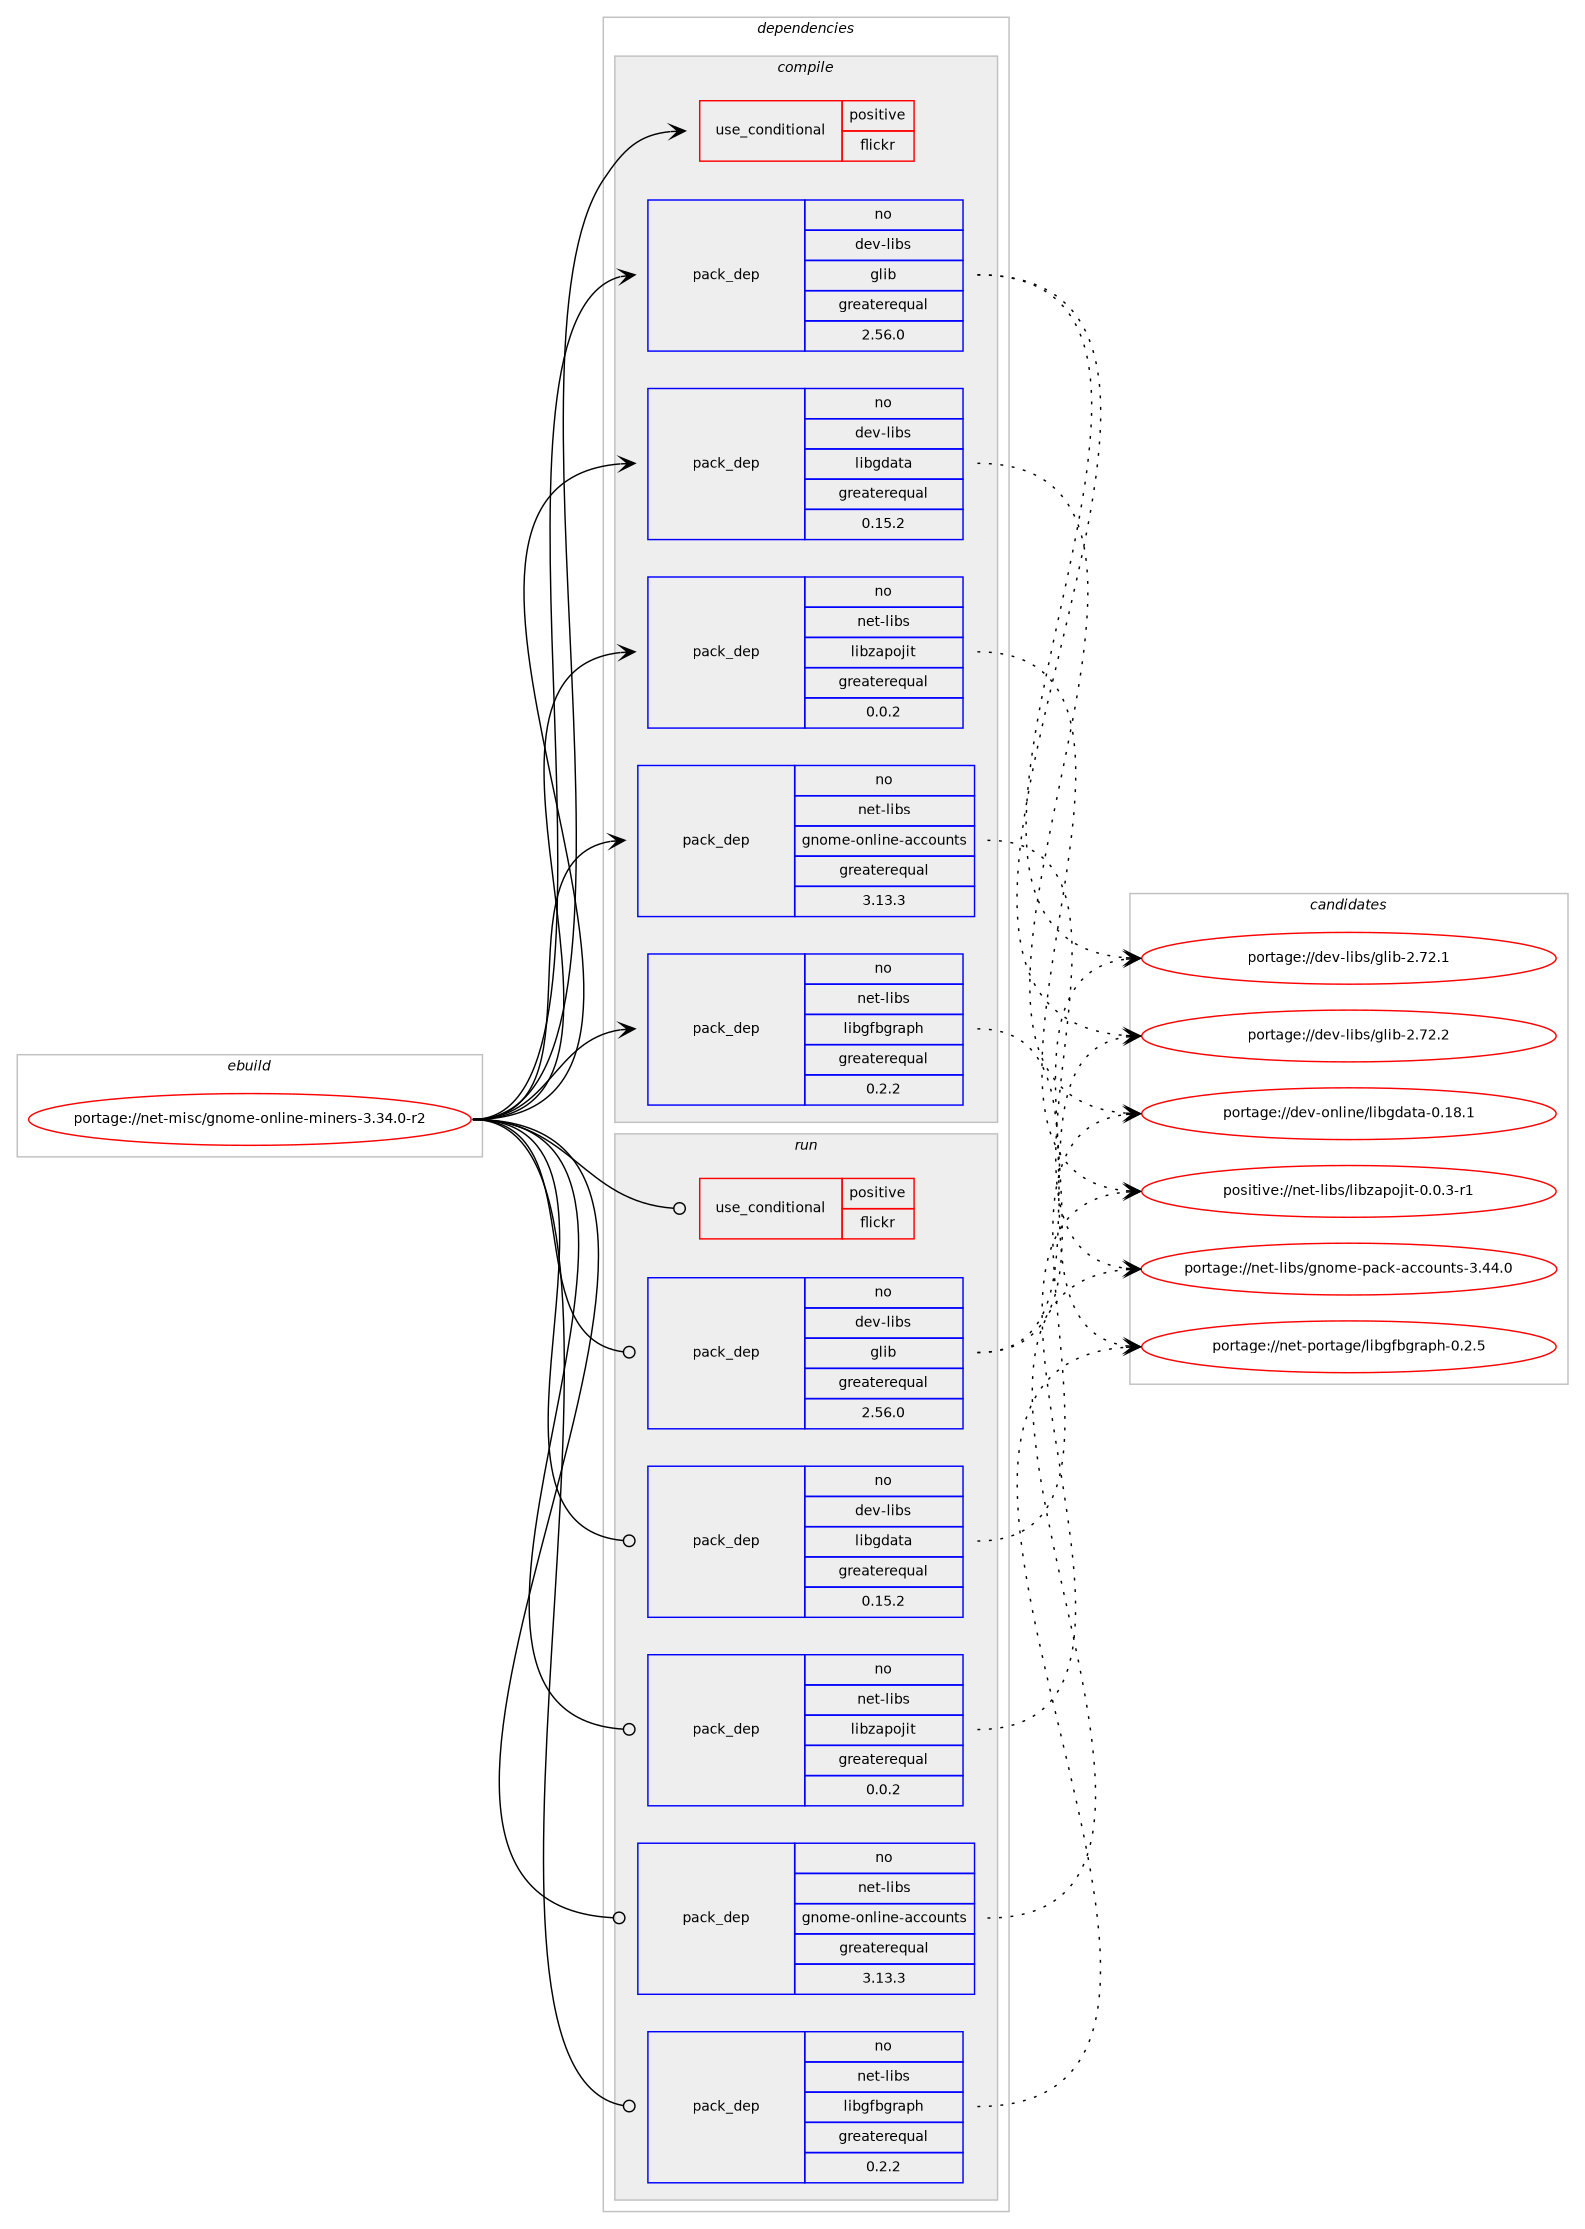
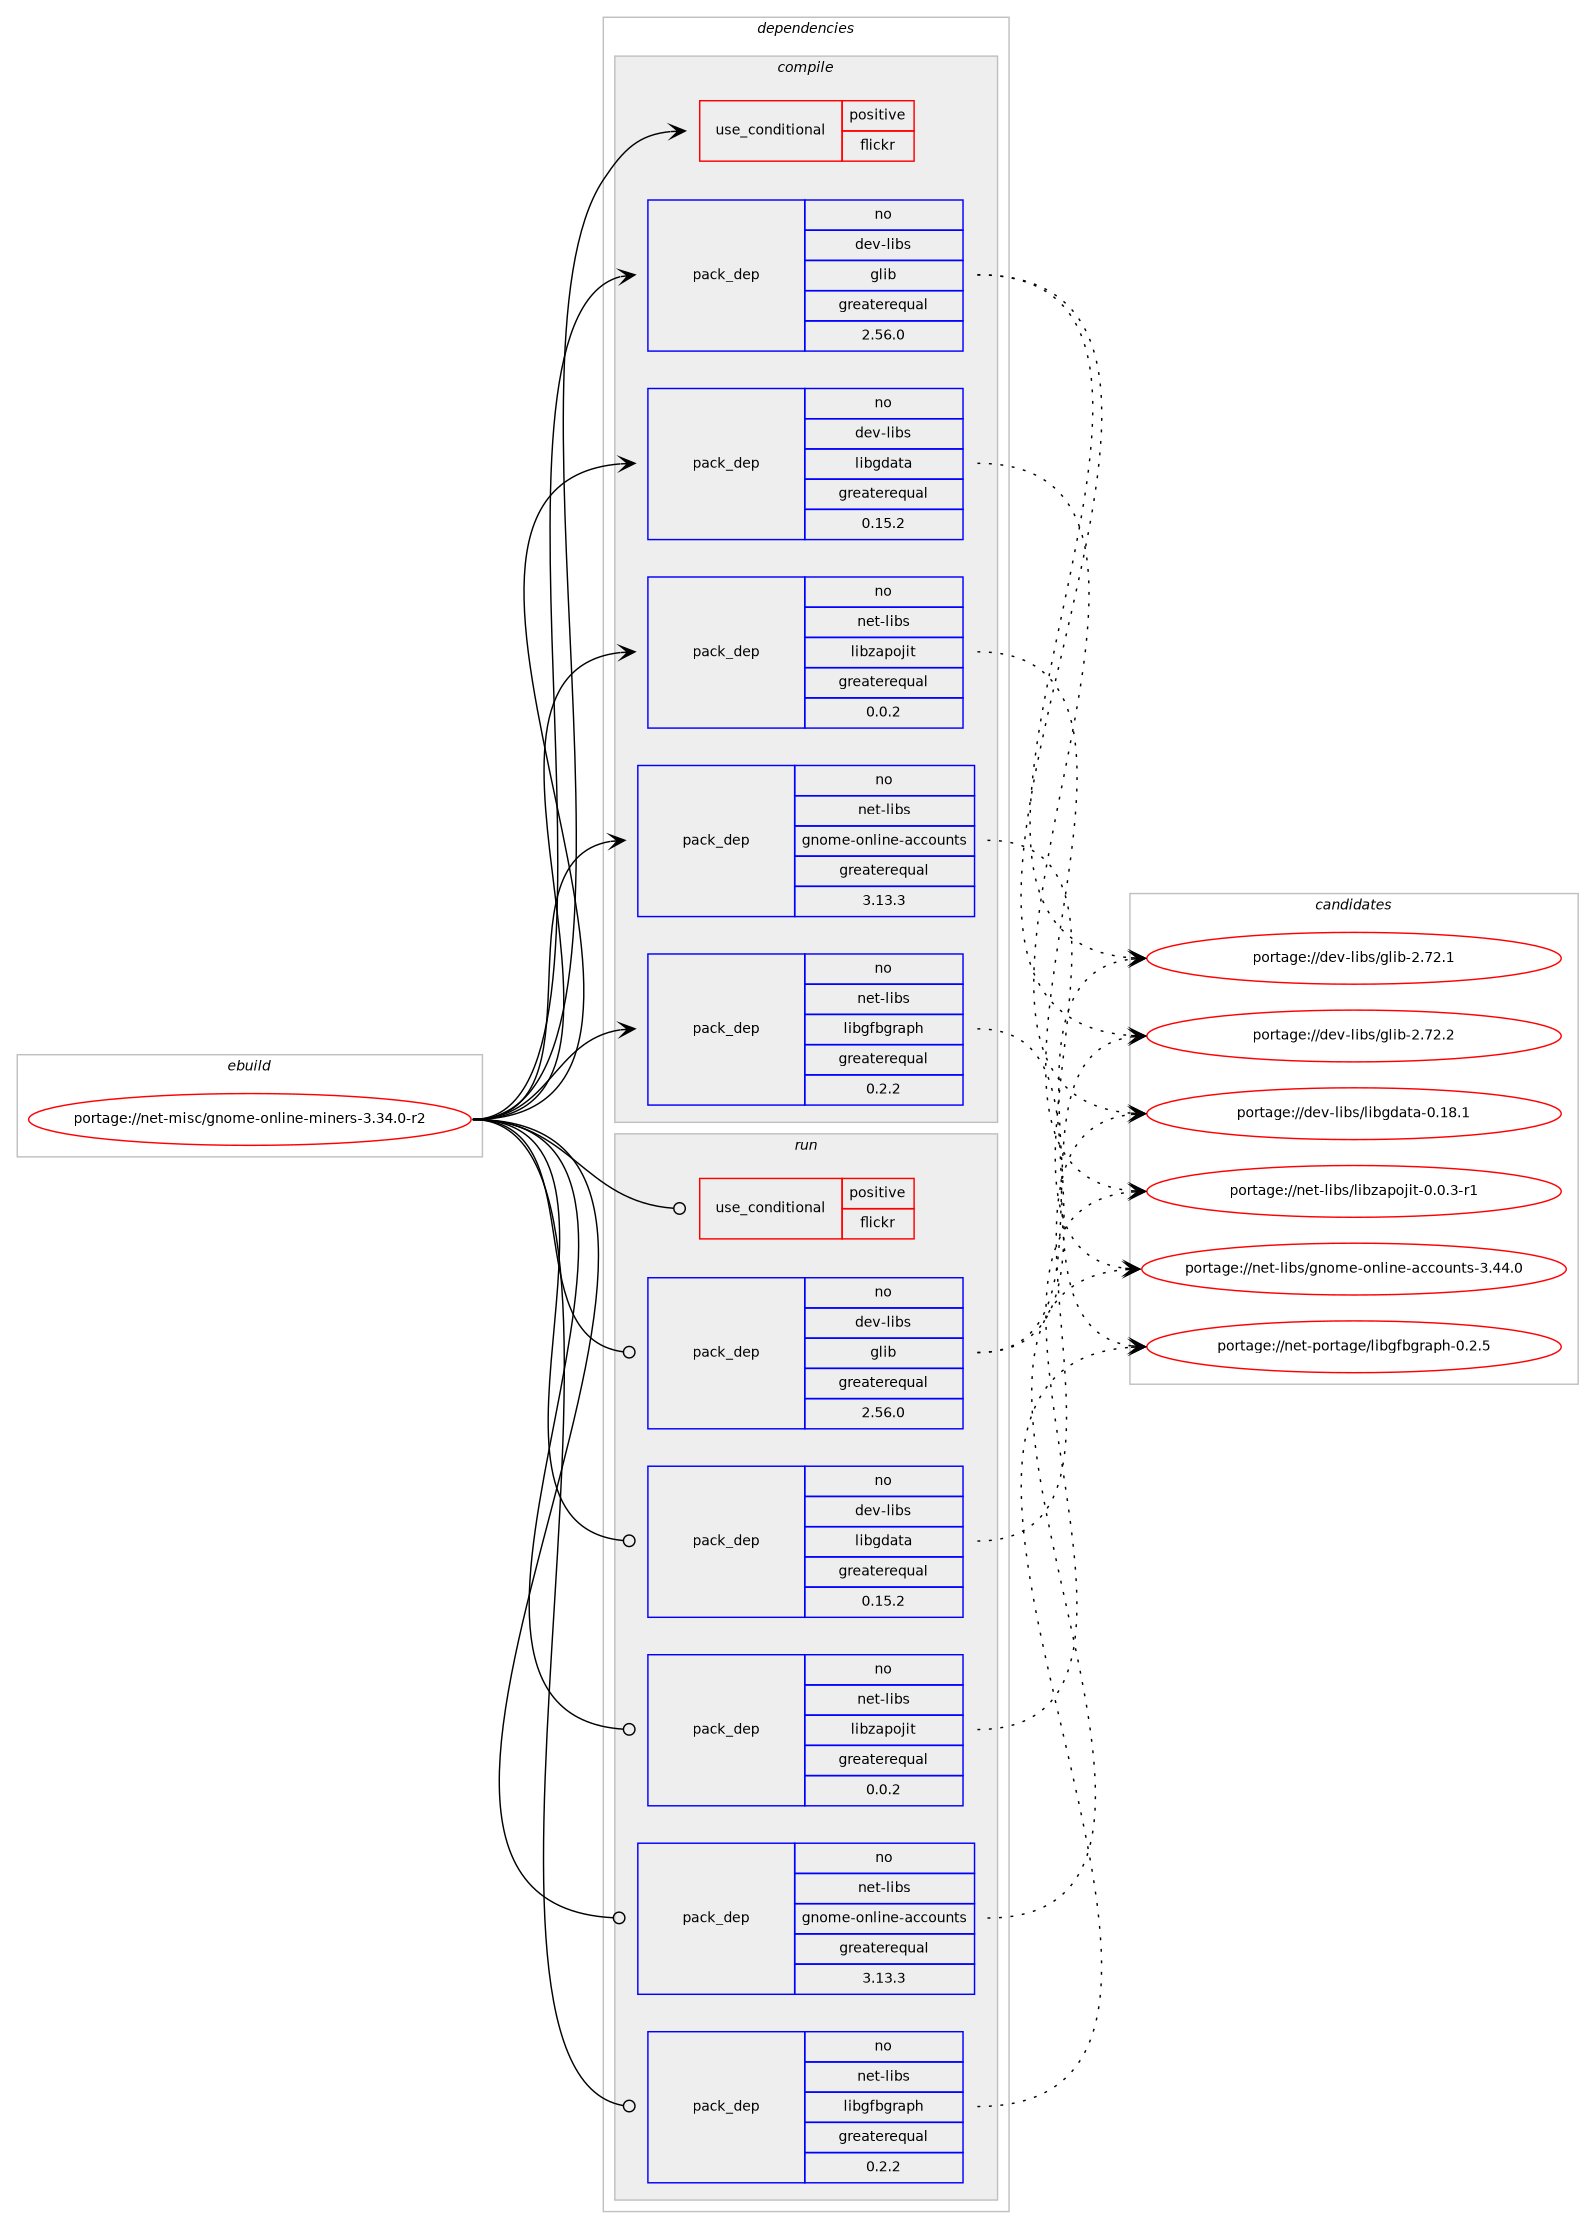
node "portage://dev-online/libgdata-0.18.1": label "portage://dev-online/libgdata-0.18.1" -> "portage://dev-libs/libgdata-0.18.1"
node "positive://net-libs/libzapojit-0.0.3-r1": label "positive://net-libs/libzapojit-0.0.3-r1" -> "portage://net-libs/libzapojit-0.0.3-r1"
node "portage://net-libs/gnome-pack-accounts-3.44.0": label "portage://net-libs/gnome-pack-accounts-3.44.0" -> "portage://net-libs/gnome-online-accounts-3.44.0"
